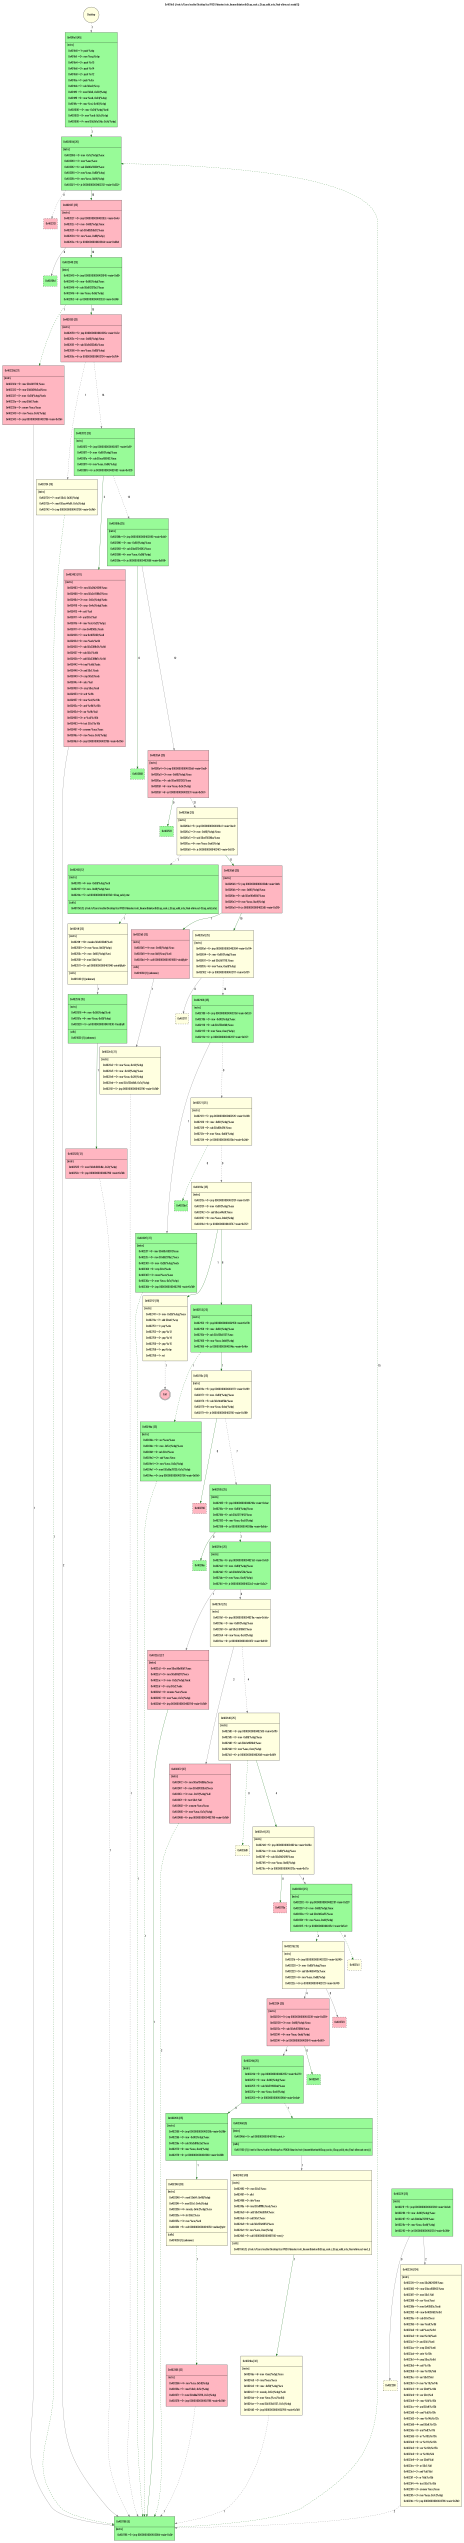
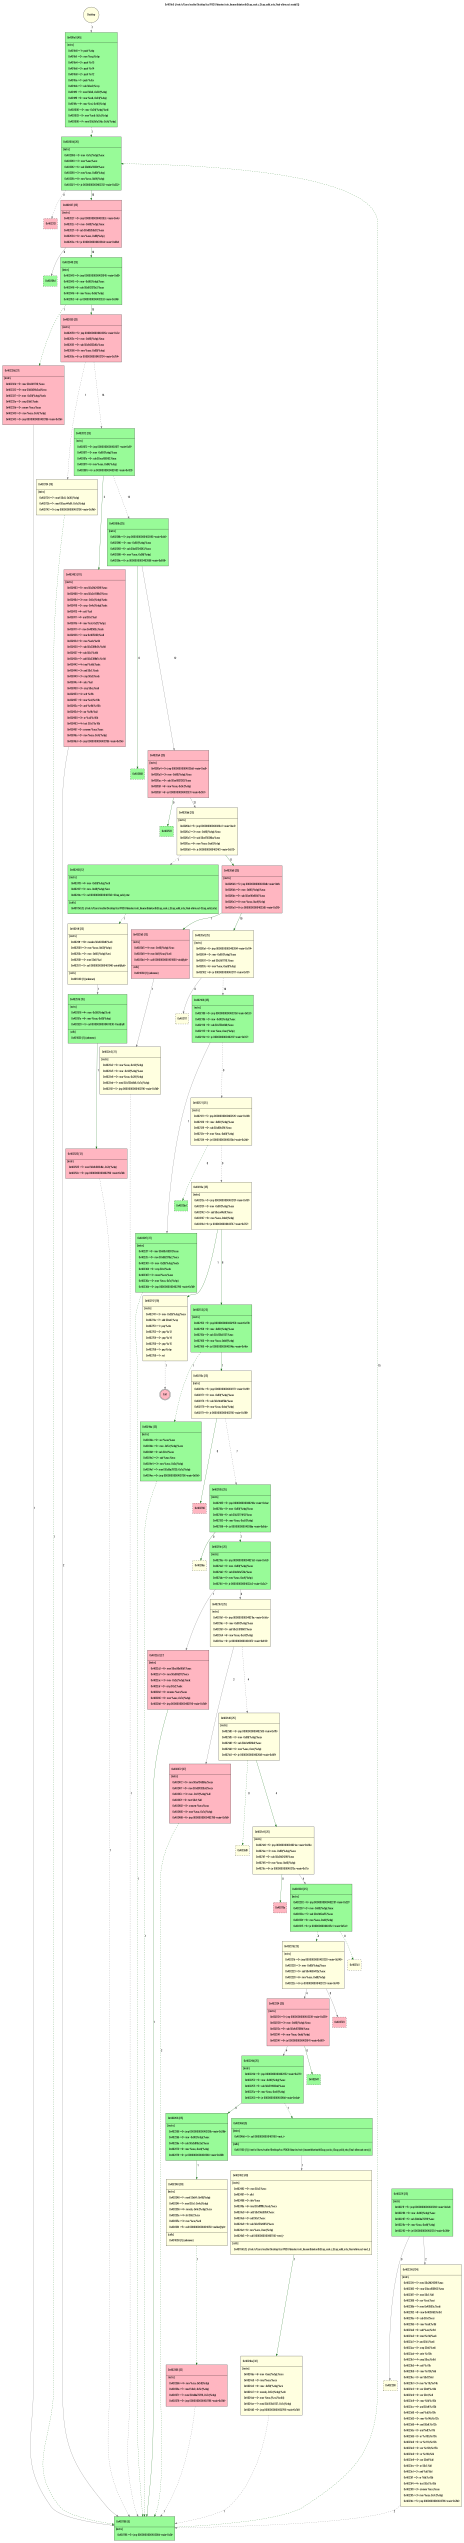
node "0x4026ba": fillcolor palegreen -> lightyellow
